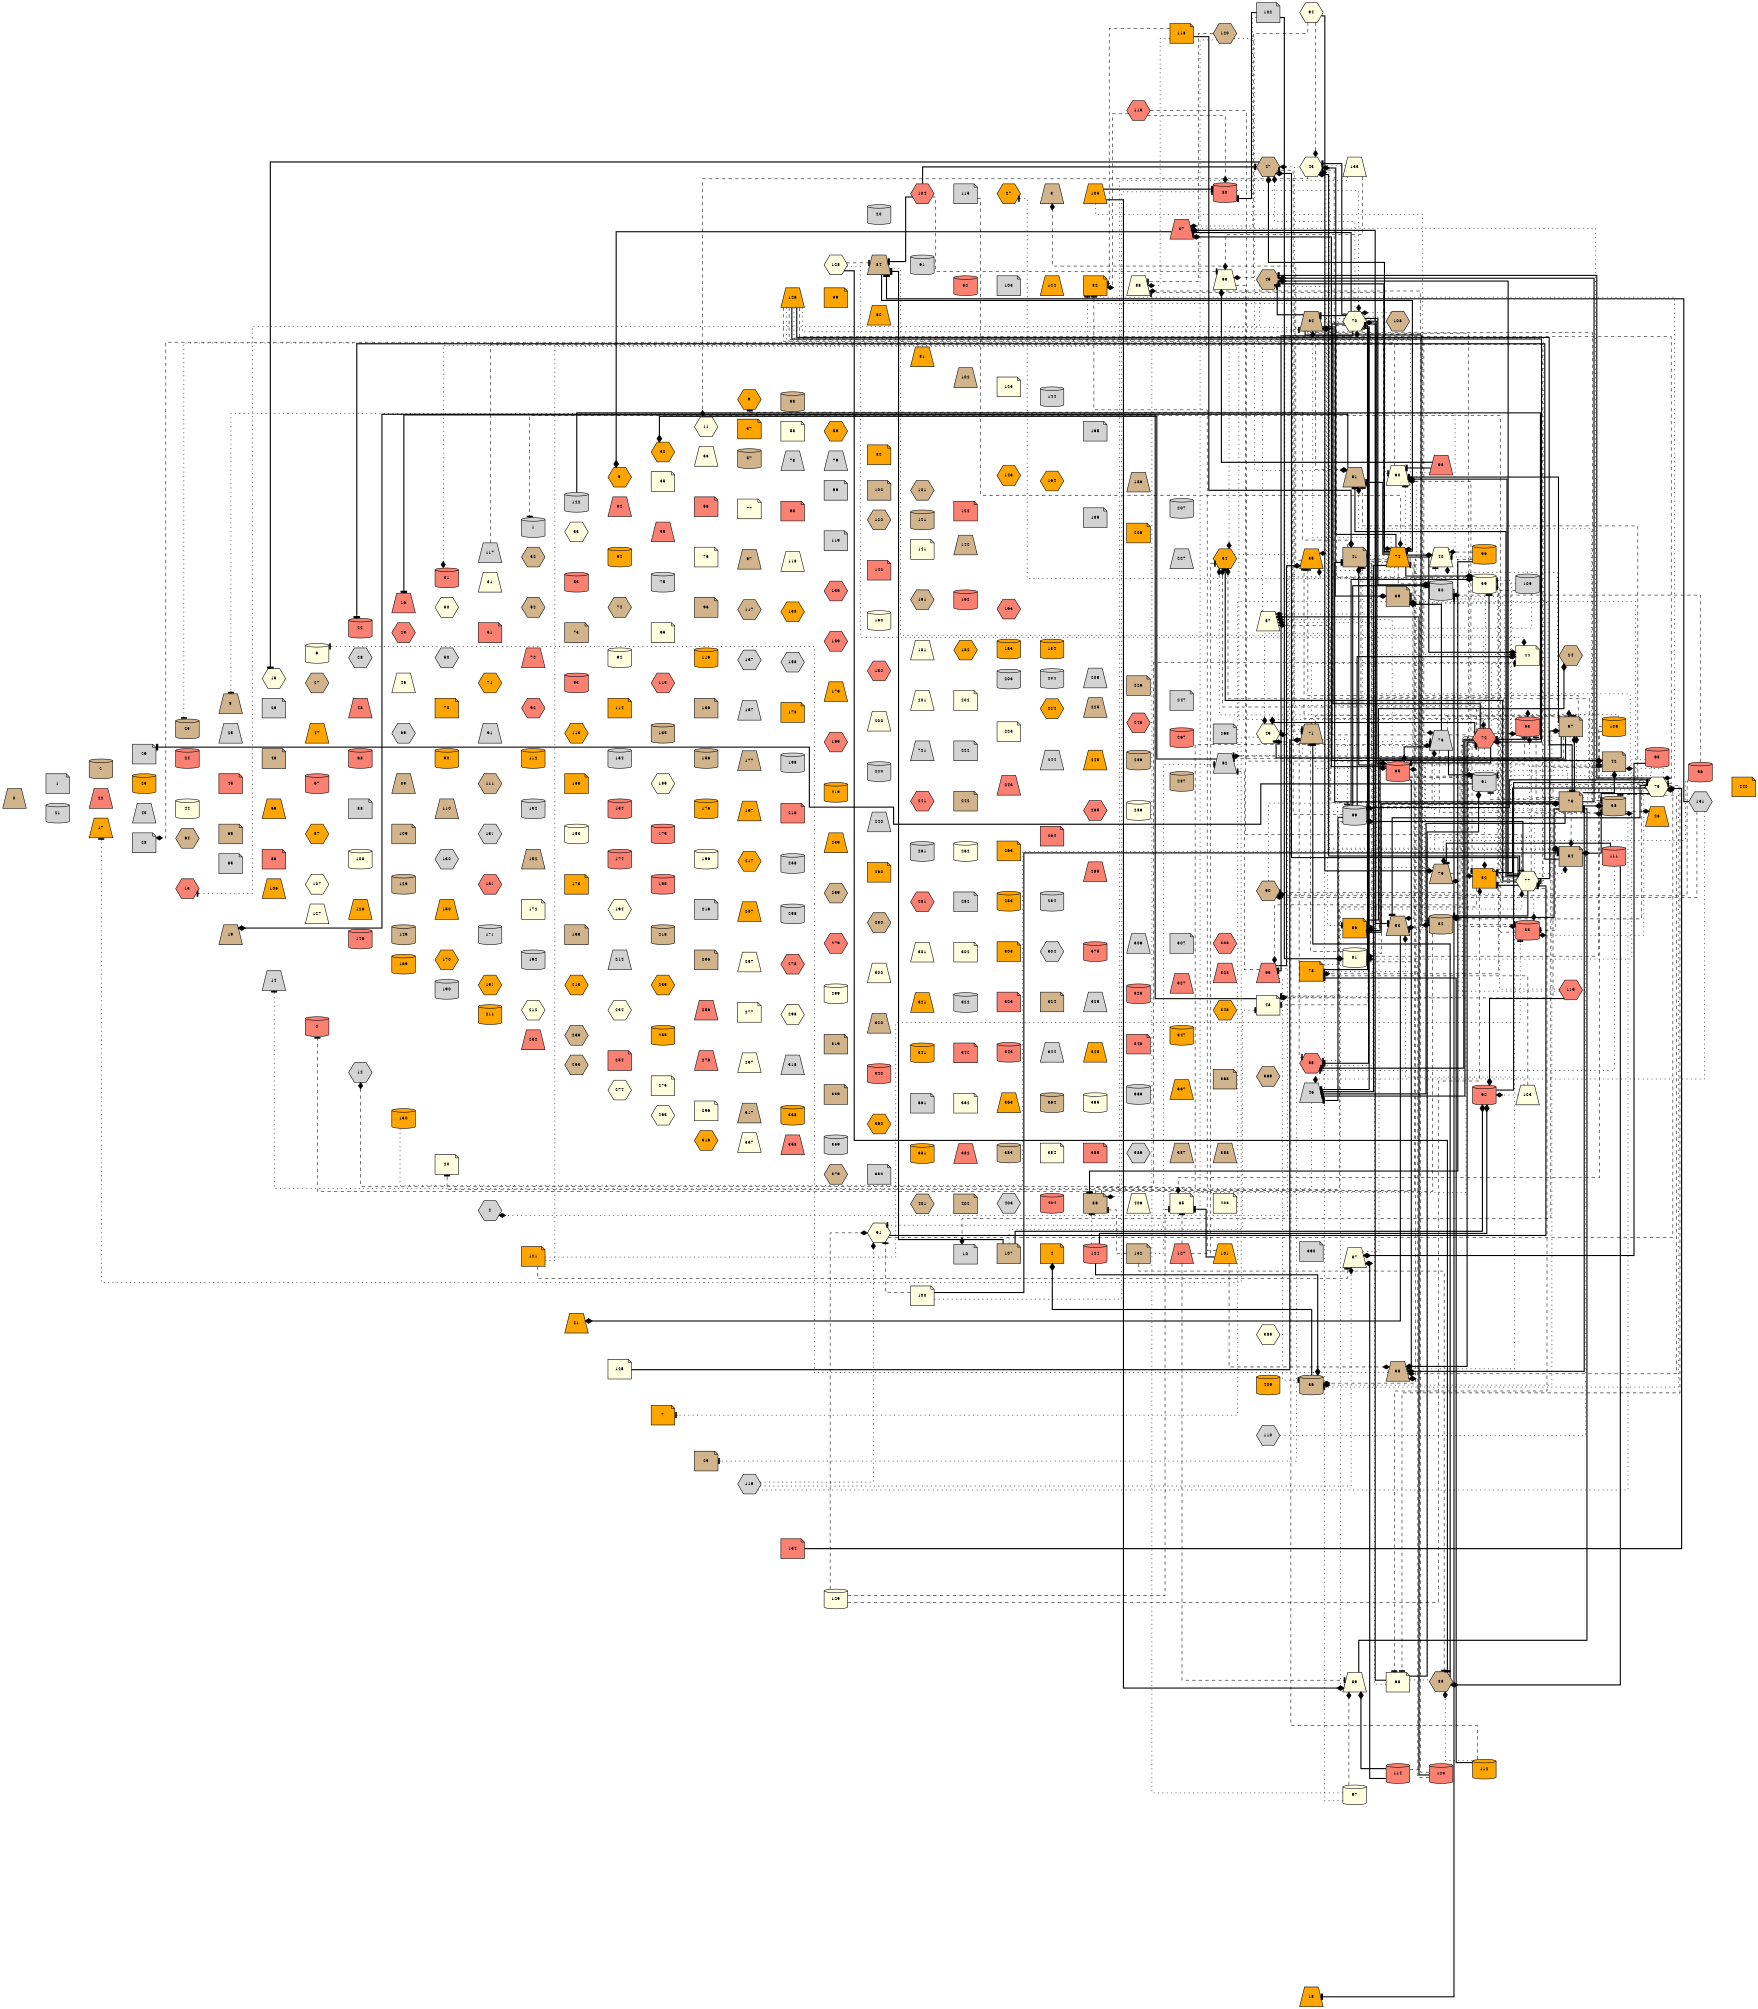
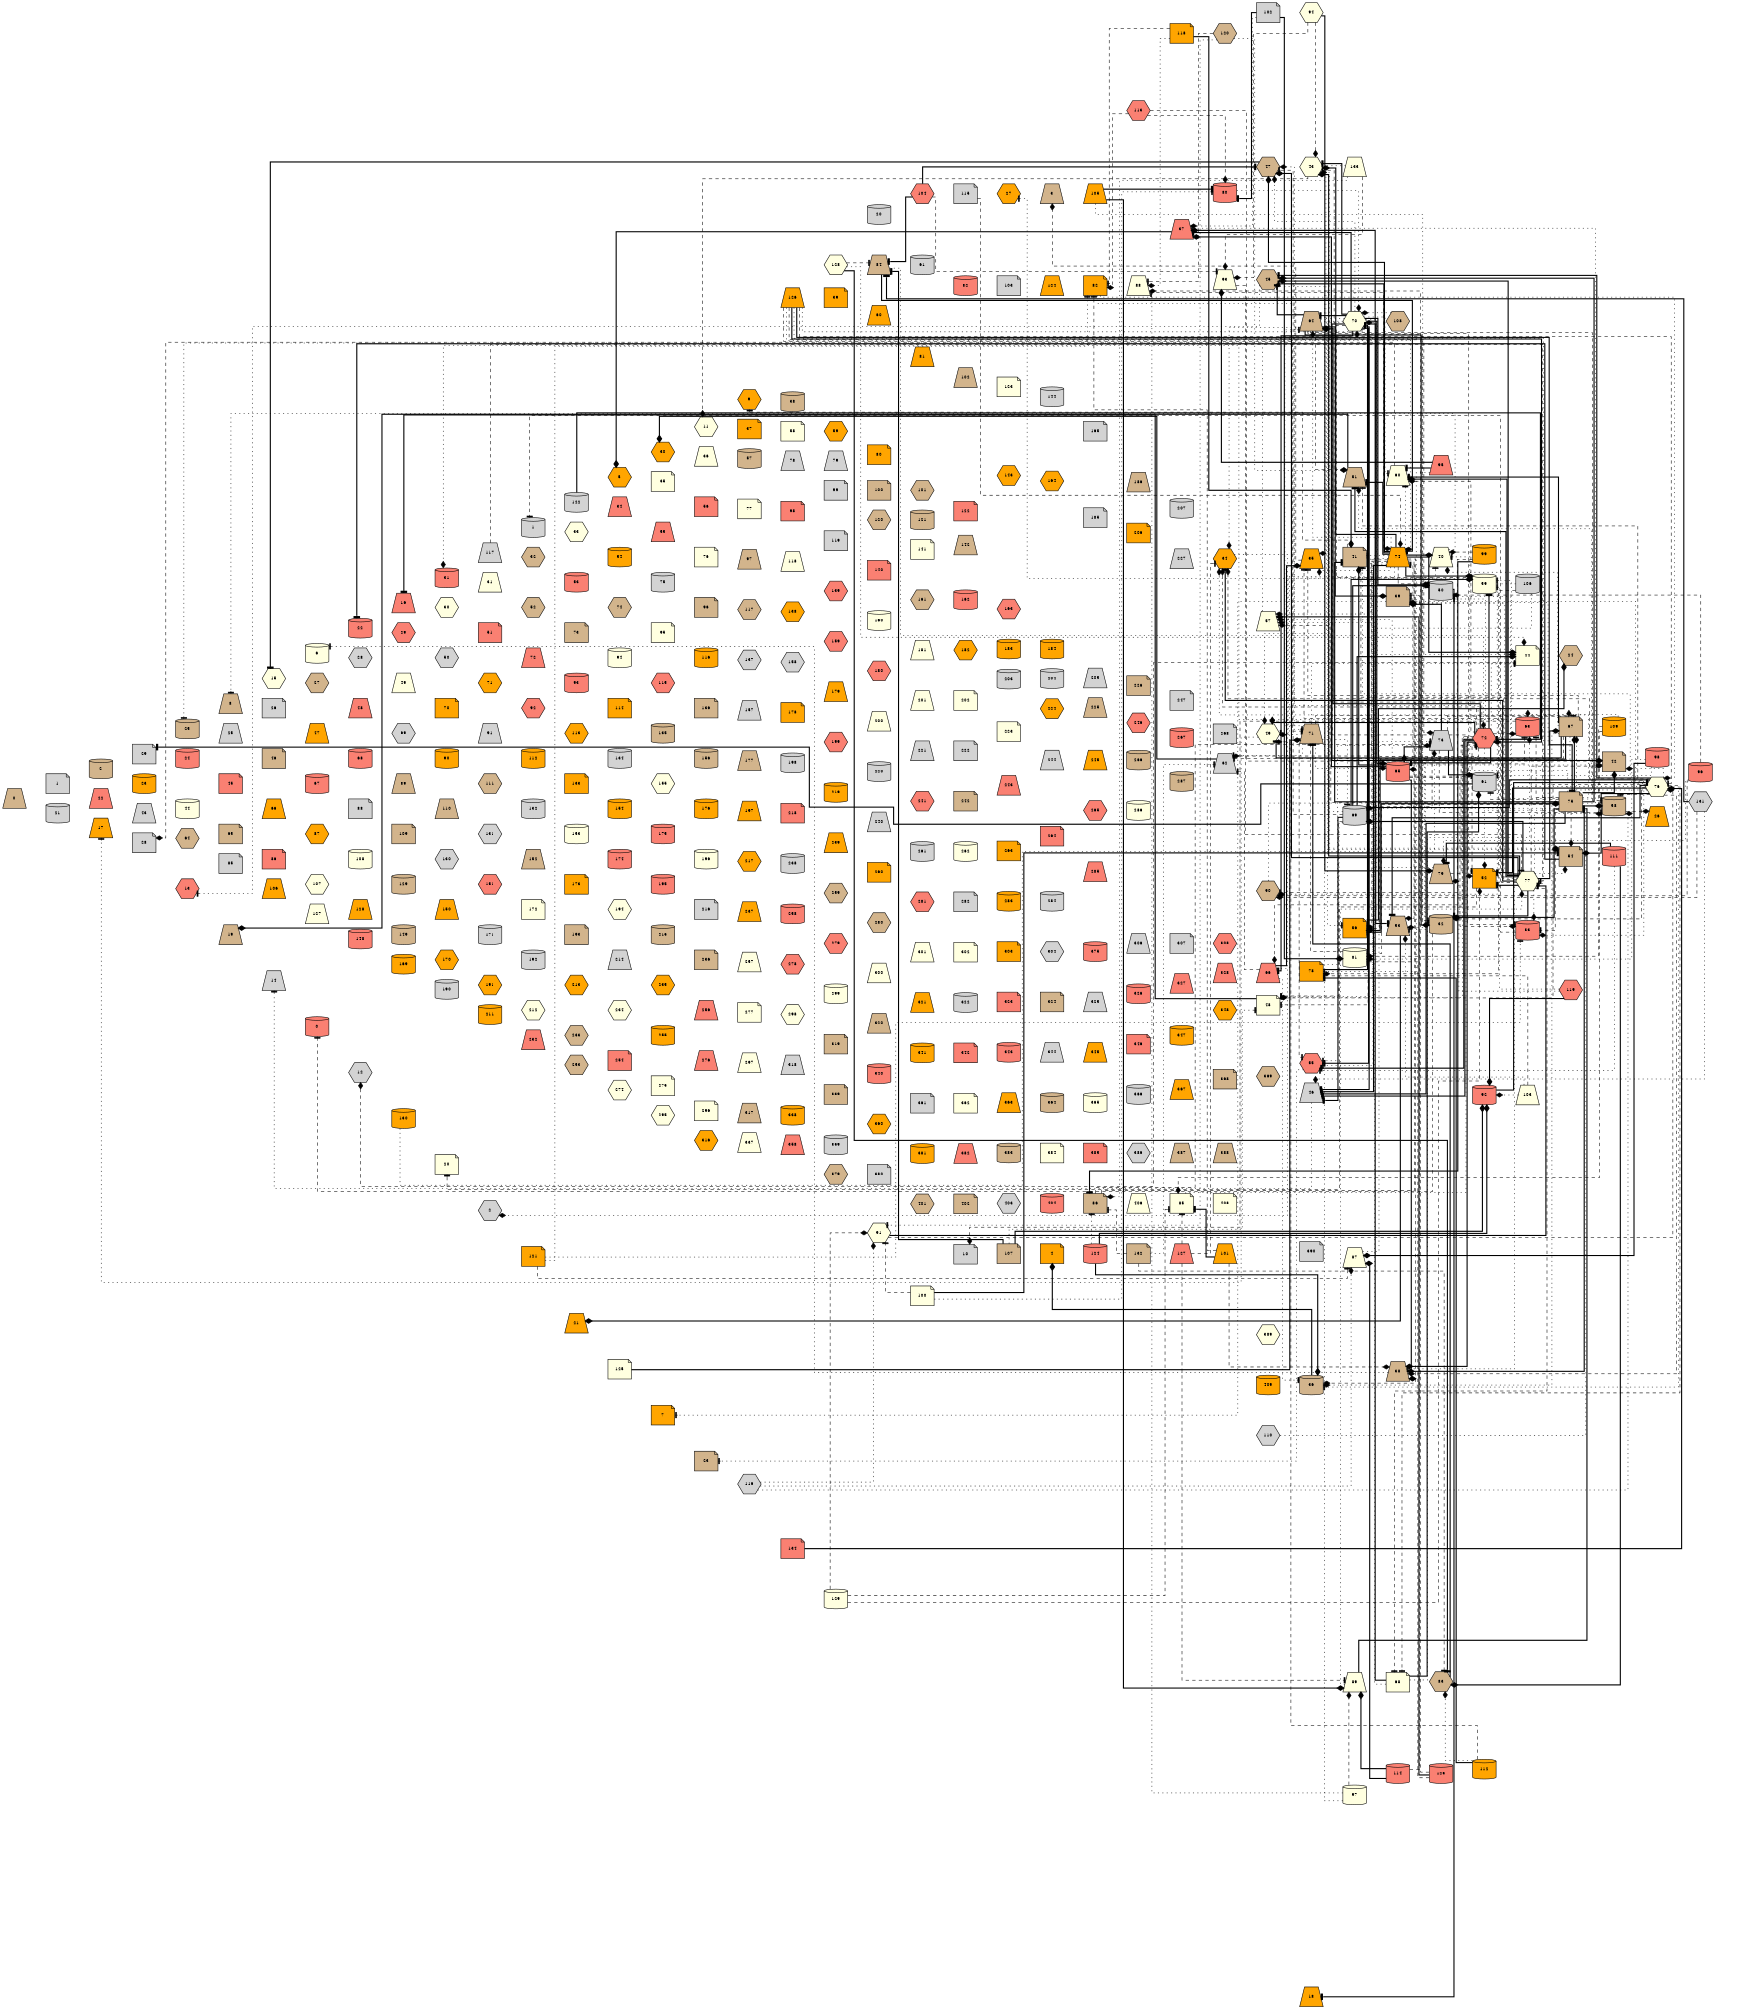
node "721": label "721" -> "221"
node "440": removed
node "154": fillcolor salmon -> orange
node "258": fillcolor lightgrey -> salmon
edge "42" -> "10": now "63" -> "10"
